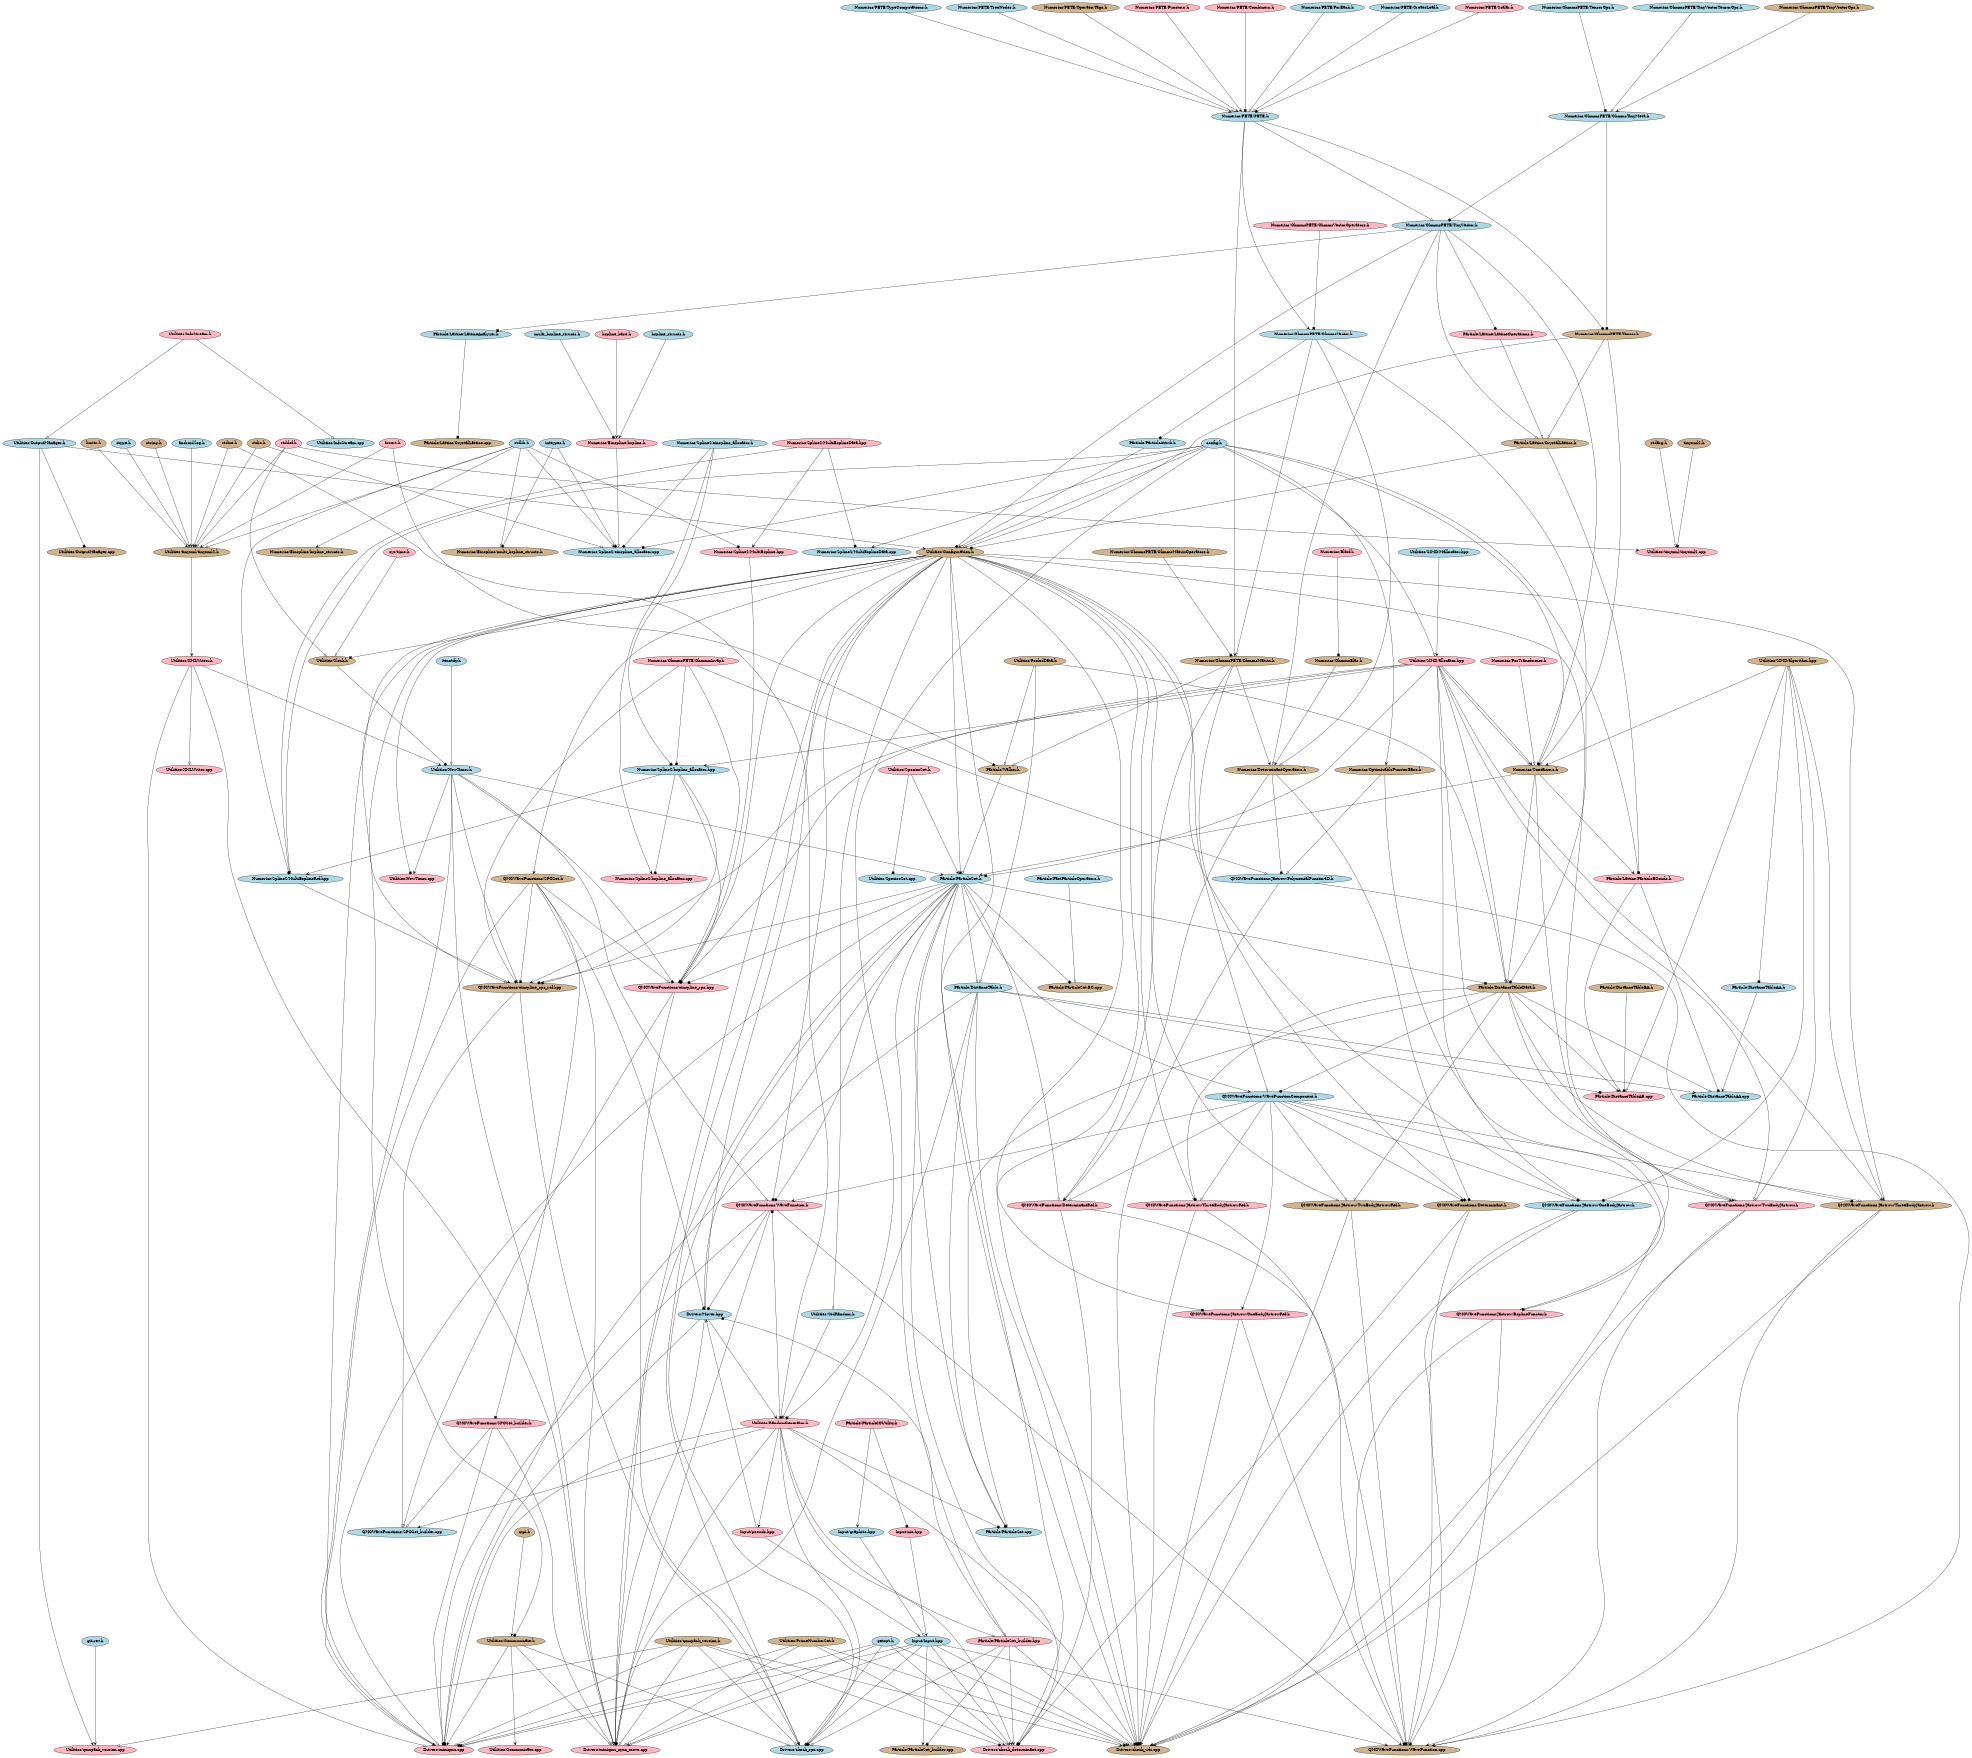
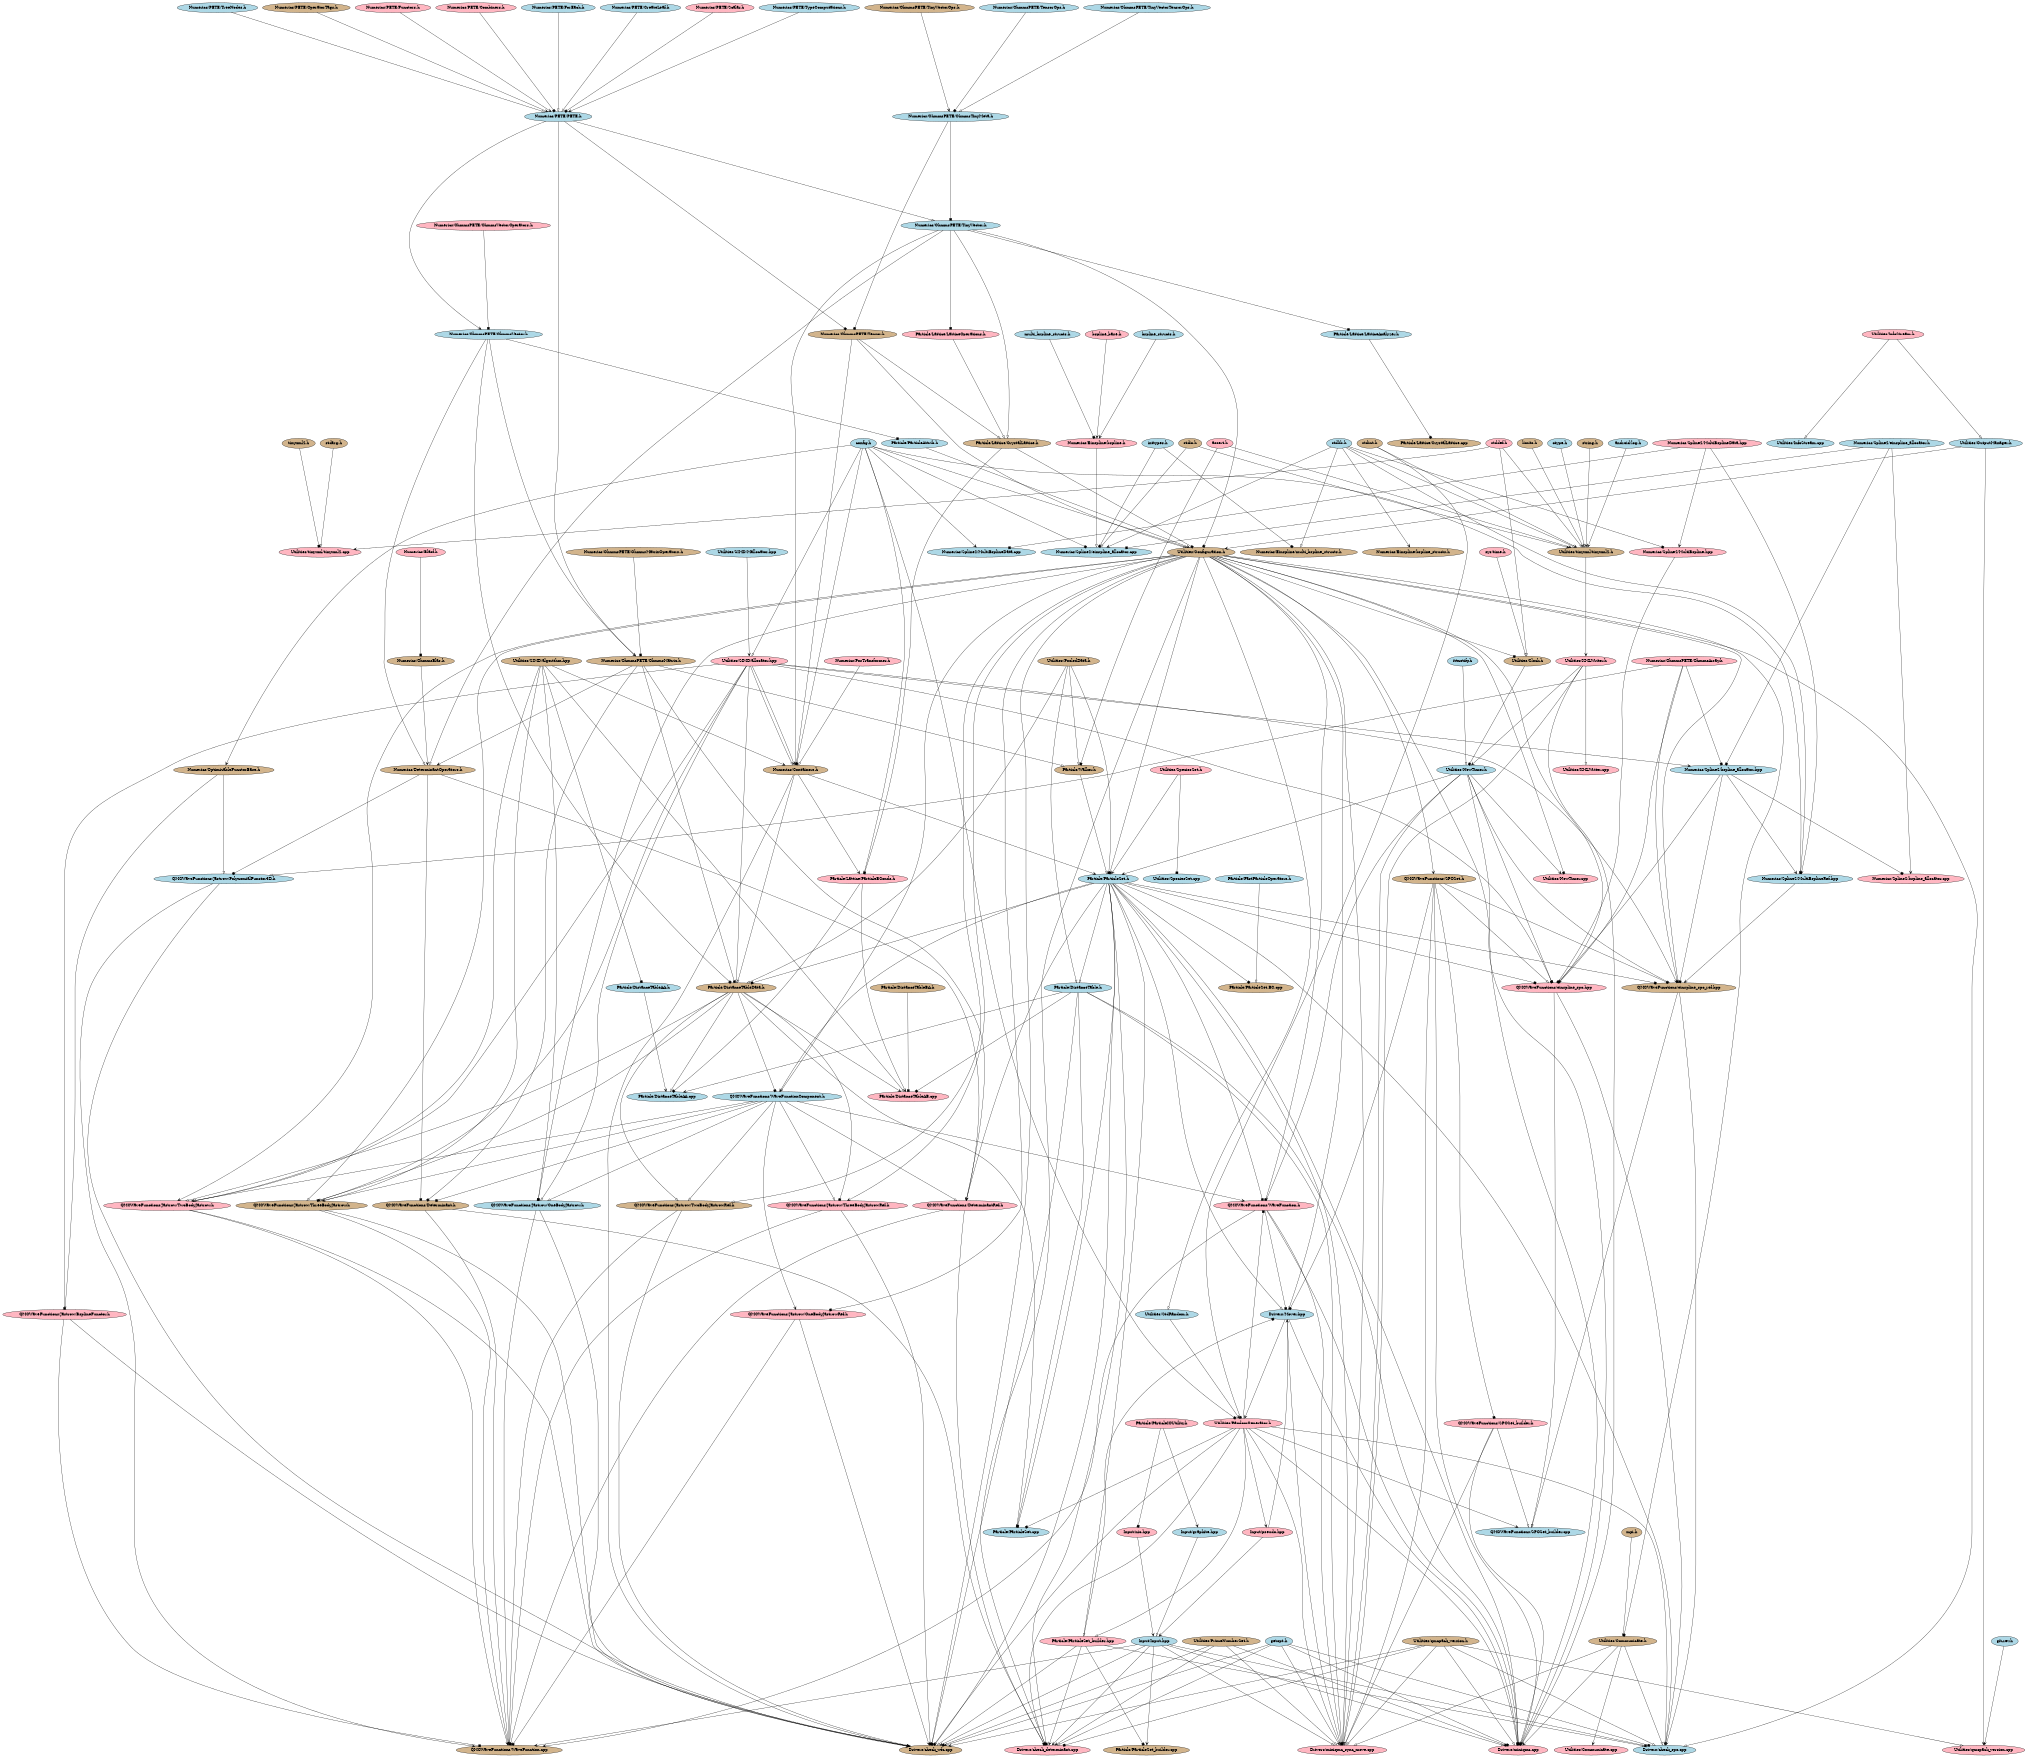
node "Utilities/OutputManager.cpp": removed
edge "Utilities/SIMD/allocator.hpp" -> "Particle/ParticleSet.h": now "Utilities/PooledData.h" -> "Particle/ParticleSet.h"
edge "Numerics/OhmmsPETE/OhmmsMatrix.h" -> "Particle/DistanceTableData.h": added
